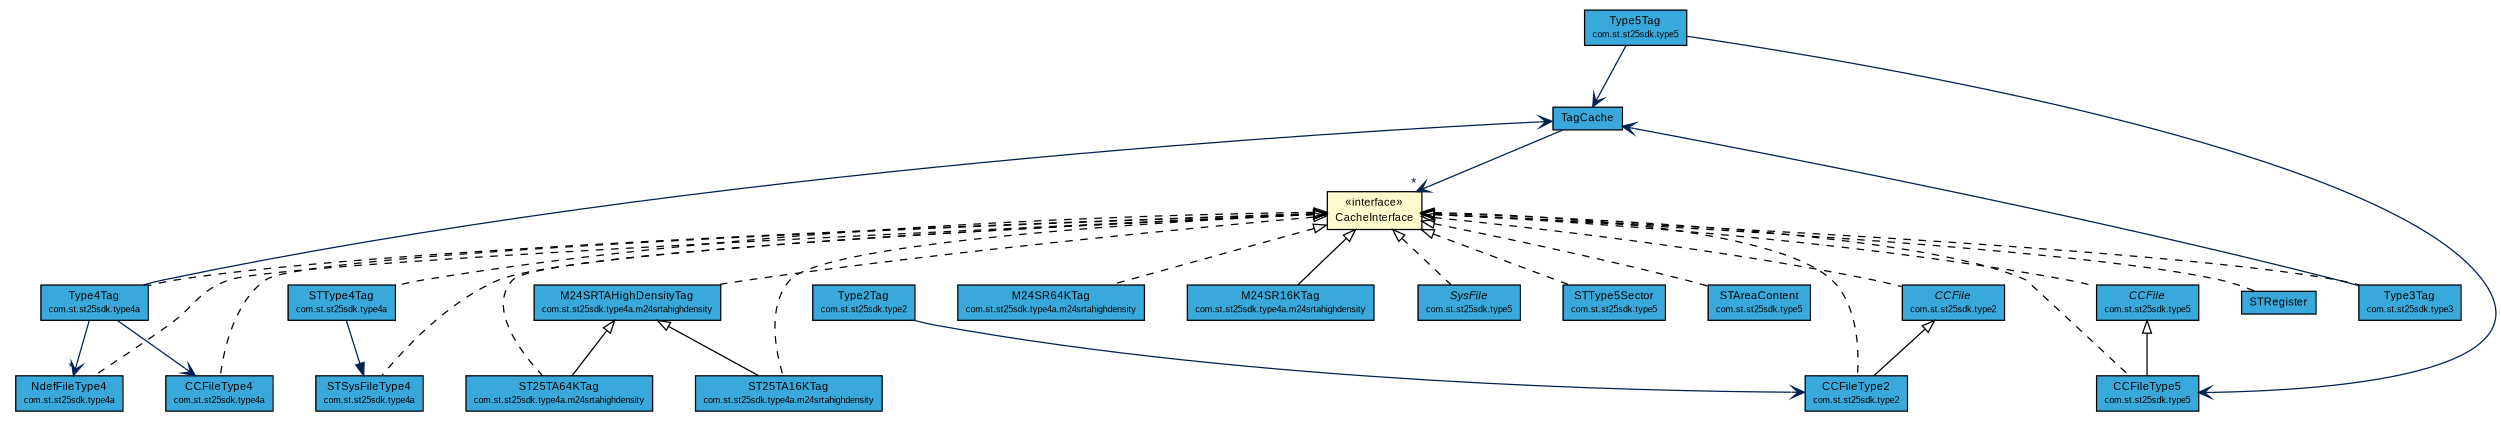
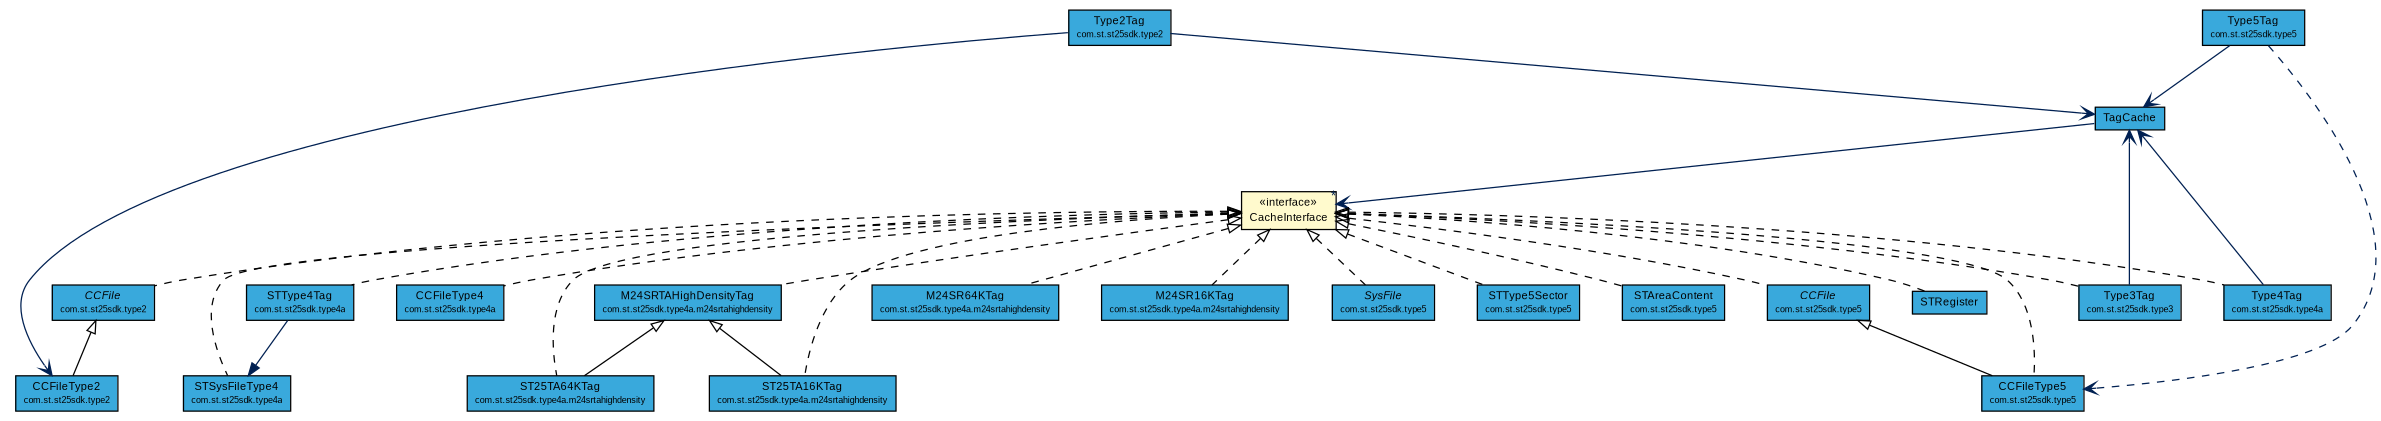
edge "Type2Tag" -> "TagCache": added
edge "Type5Tag" -> "CCFileType5": style solid -> dashed
edge "CCFileType2" -> "CacheInterface": removed
edge "M24SR16KTag" -> "CacheInterface": style solid -> dashed
edge "Type4Tag" -> "CCFileType4": removed
node "NdefFileType4": removed
